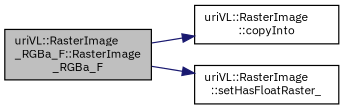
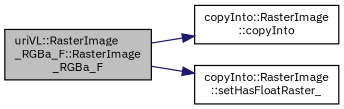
node "uriVL::RasterImage ::copyInto": label "uriVL::RasterImage ::copyInto" -> "copyInto::RasterImage ::copyInto"
node "uriVL::RasterImage ::setHasFloatRaster_": label "uriVL::RasterImage ::setHasFloatRaster_" -> "copyInto::RasterImage ::setHasFloatRaster_"
